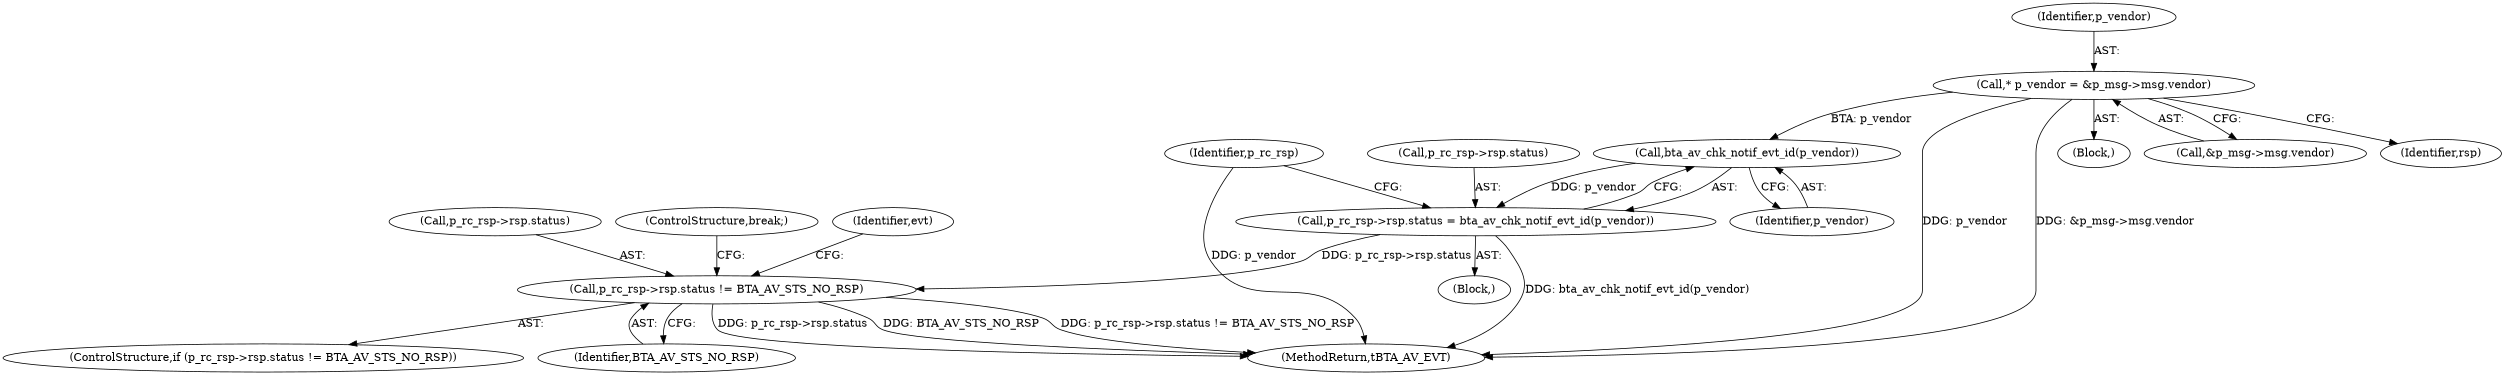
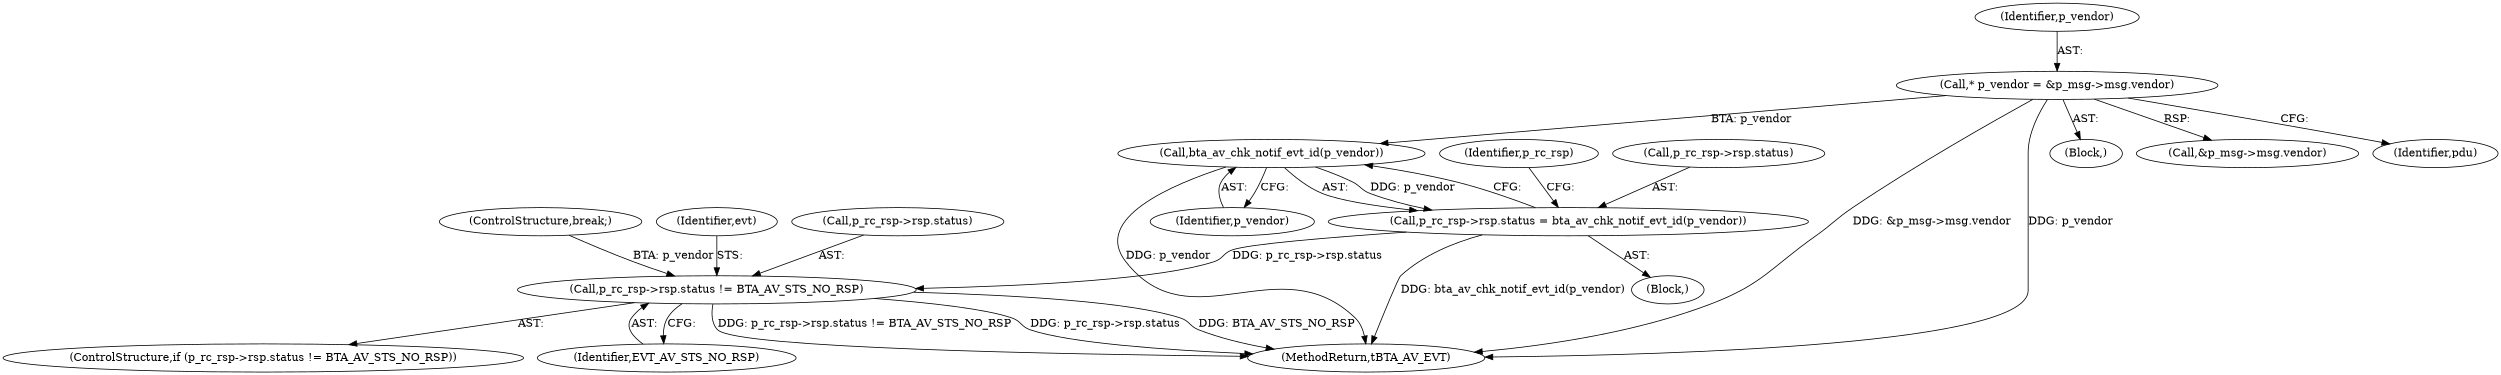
edge "(Call,* p_vendor = &p_msg->msg.vendor)" -> "(Call,&p_msg->msg.vendor)": label "CFG: " -> "RSP: "
edge "(Call,&p_msg->msg.vendor)" -> "(Call,* p_vendor = &p_msg->msg.vendor)": removed, label "AST:"
node "(Identifier,rsp)": label "(Identifier,rsp)" -> "(Identifier,pdu)"
edge "(ControlStructure,break;)" -> "(Call,p_rc_rsp->rsp.status != BTA_AV_STS_NO_RSP)": label "CFG: " -> "BTA: p_vendor"
edge "(Identifier,evt)" -> "(Call,p_rc_rsp->rsp.status != BTA_AV_STS_NO_RSP)": label "CFG: " -> "STS: "
edge "(Identifier,p_rc_rsp)" -> "(MethodReturn,tBTA_AV_EVT)": now "(Call,bta_av_chk_notif_evt_id(p_vendor))" -> "(MethodReturn,tBTA_AV_EVT)"
node "(Identifier,BTA_AV_STS_NO_RSP)": label "(Identifier,BTA_AV_STS_NO_RSP)" -> "(Identifier,EVT_AV_STS_NO_RSP)"
